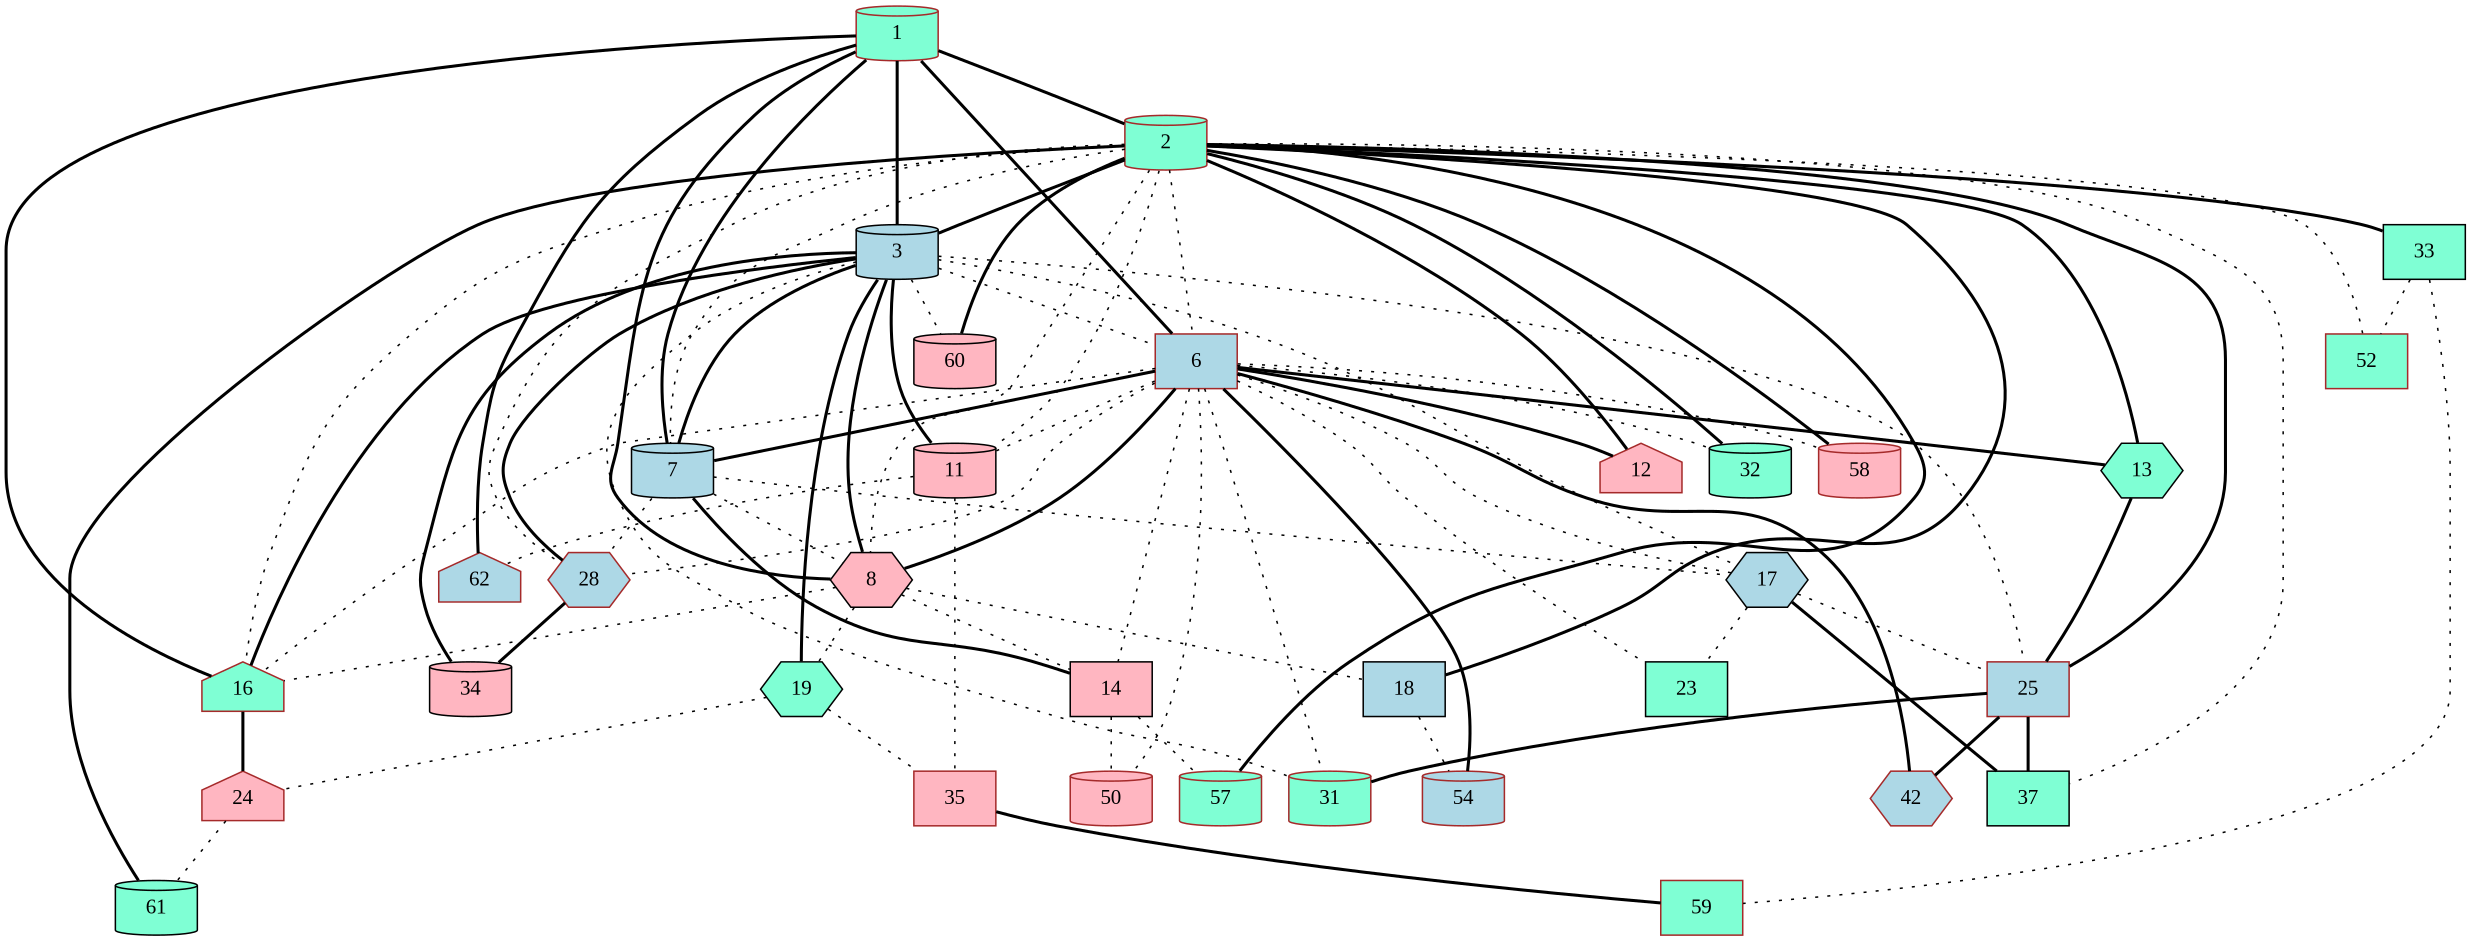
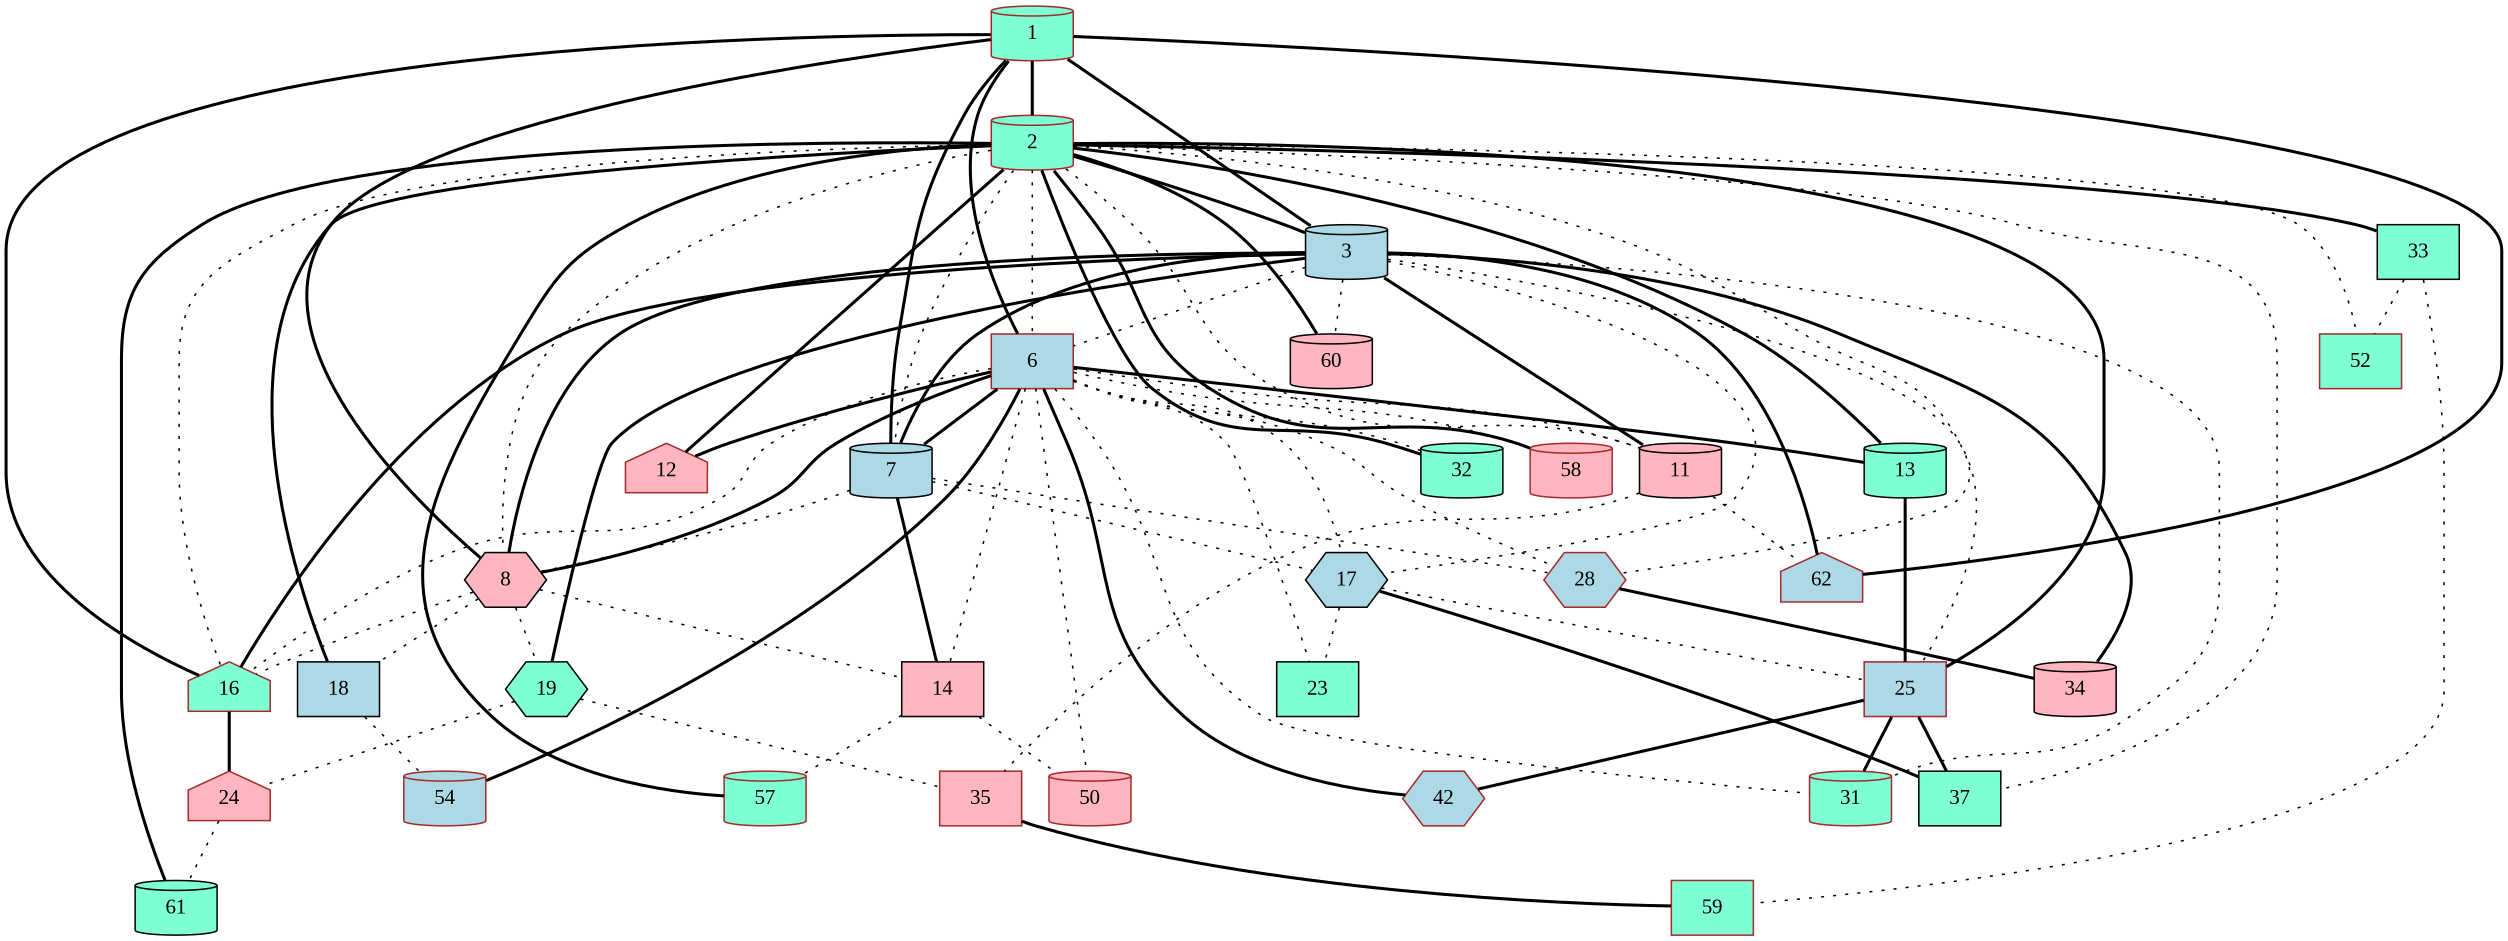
edge "3" -- "28": now "3" -- "62"
node "13": shape hexagon -> cylinder
